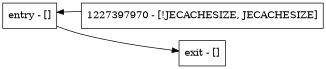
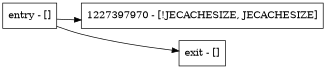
edge "1227397970 - [!JECACHESIZE, JECACHESIZE]" -> "entry - []": reversed
